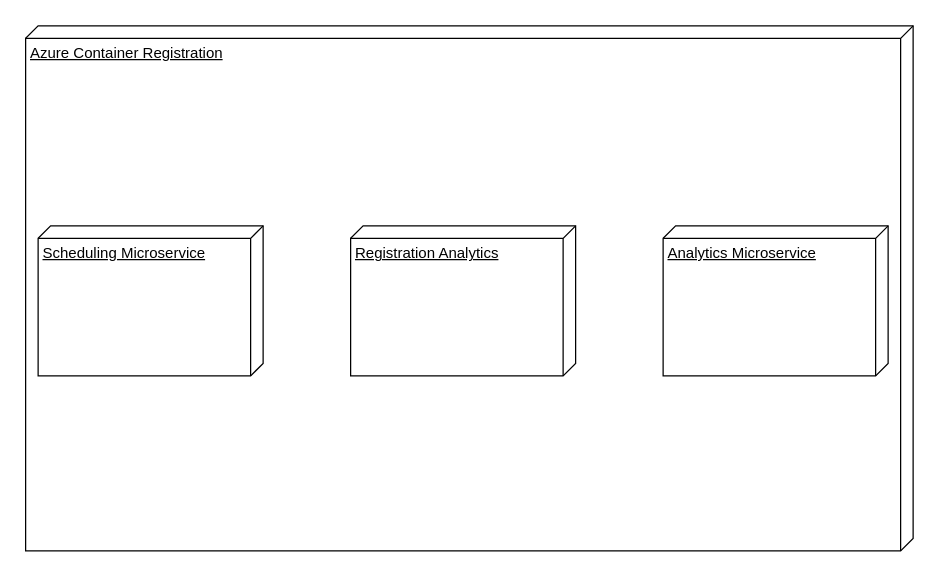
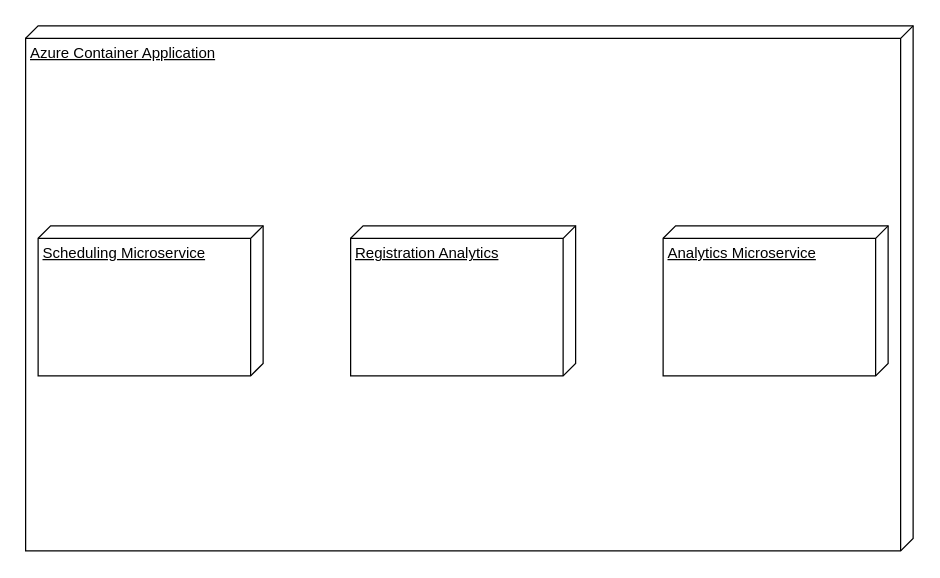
node "Azure Container Registration": label "Azure Container Registration" -> "Azure Container Application"
